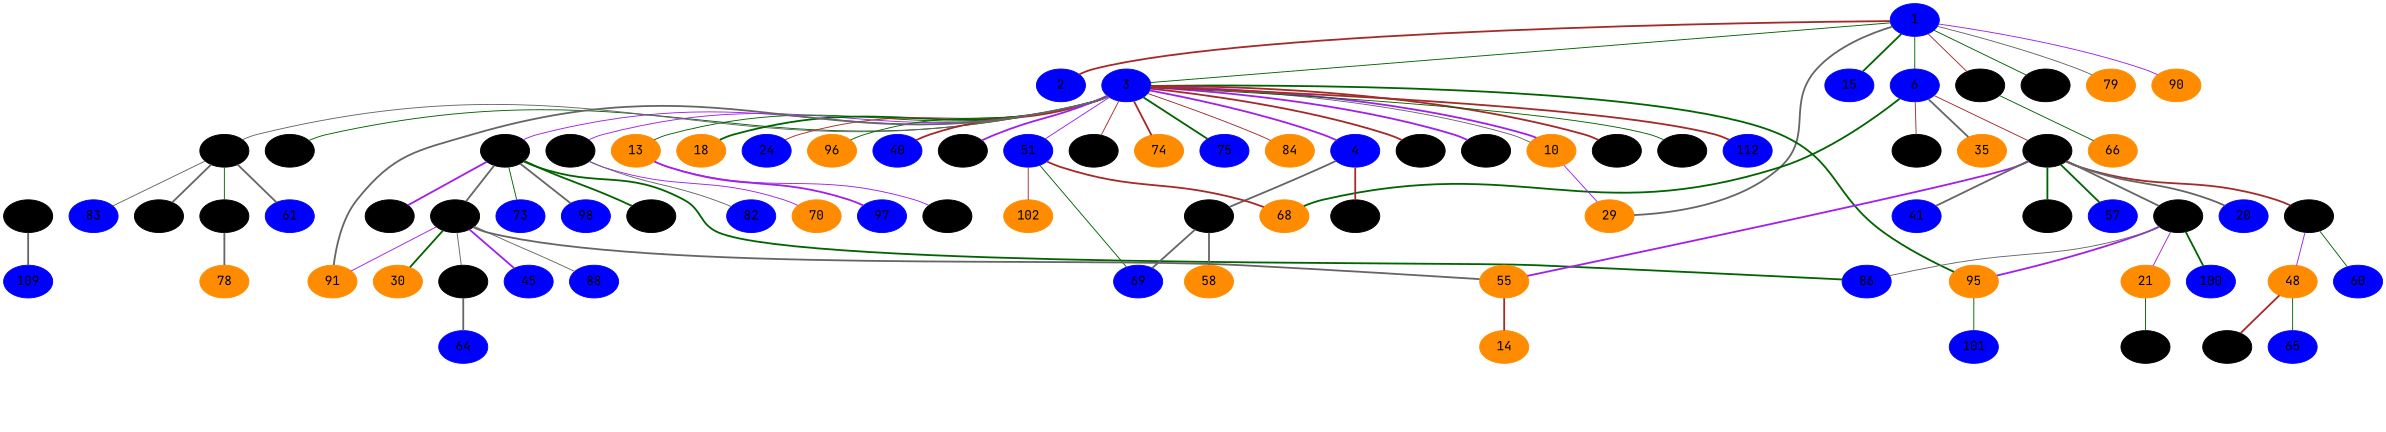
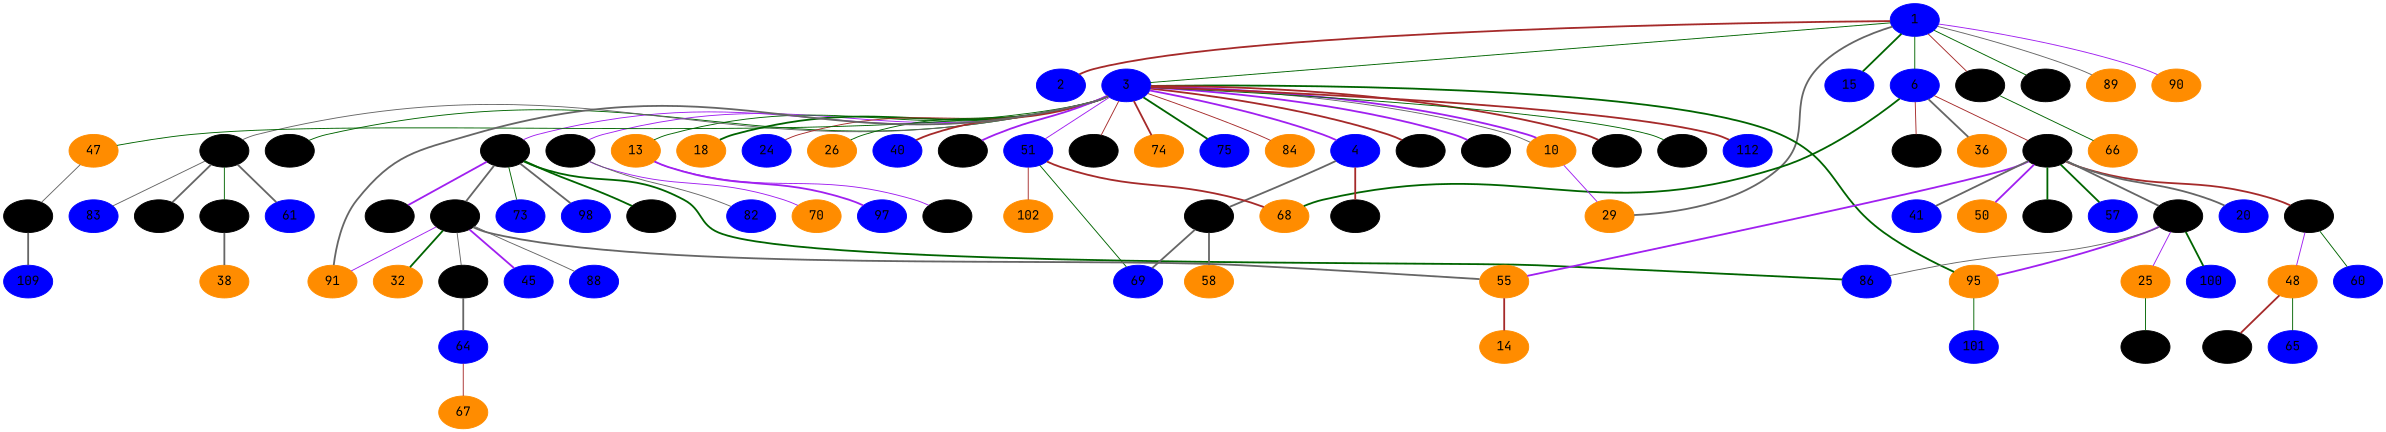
node "79": label "79" -> "89"
node "47": added
node "96": label "96" -> "26"
node "35": label "35" -> "36"
node "50": added
node "78": label "78" -> "38"
node "30": label "30" -> "32"
node "21": label "21" -> "25"
node "67": added
